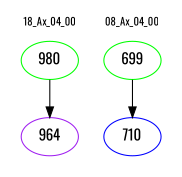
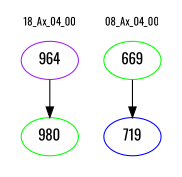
node "699": label "699" -> "669"
edge "980" -> "964": reversed
node "710": label "710" -> "719"
